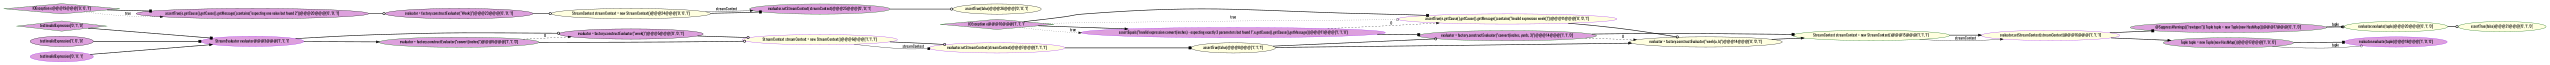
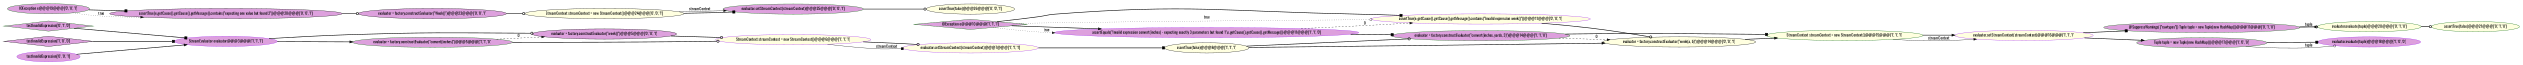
node "IOException e@@@19@@@['0', '0', '1']": shape diamond -> ellipse
node "testInvalidExpression['1', '0', '0']": shape ellipse -> diamond
